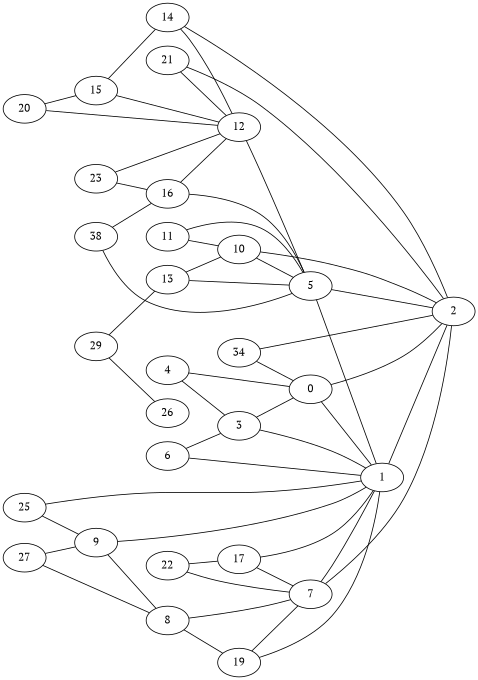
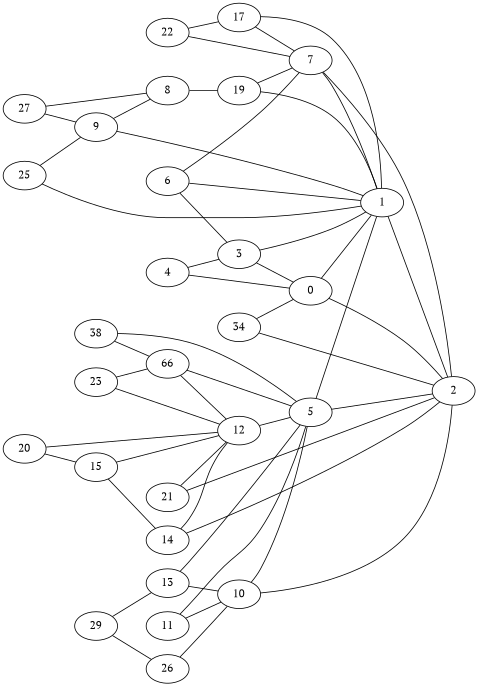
node "16": label "16" -> "66"
edge "7" -- "8": now "7" -- "6"
edge "10" -- "26": added
